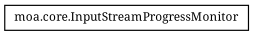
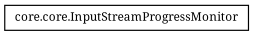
node "moa.core.InputStreamProgressMonitor": label "moa.core.InputStreamProgressMonitor" -> "core.core.InputStreamProgressMonitor"
